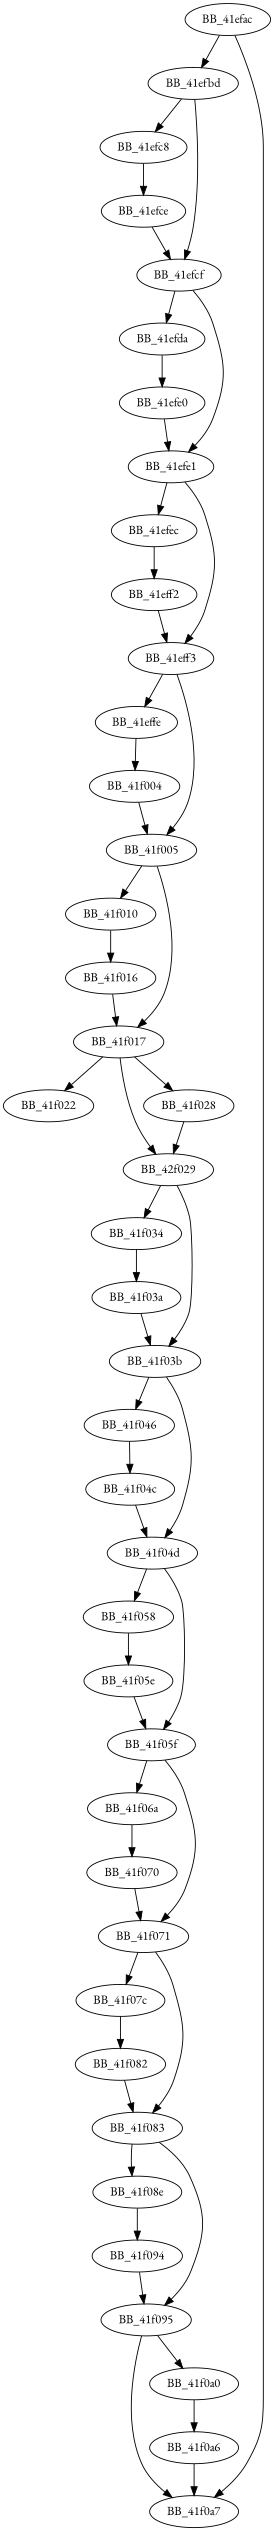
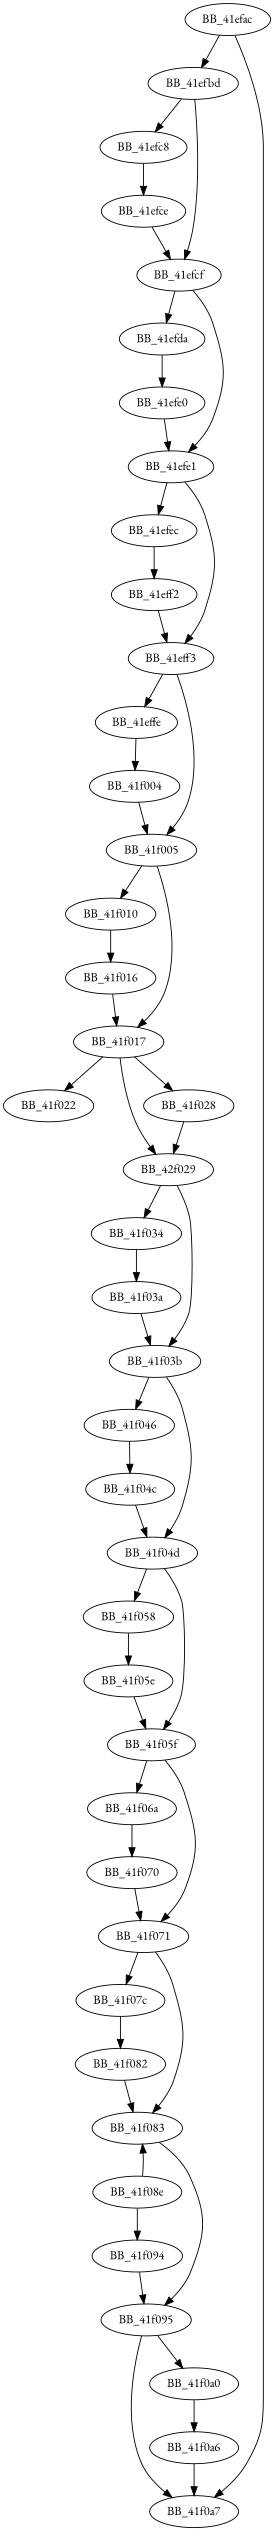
edge "BB_41f083" -> "BB_41f08e": reversed
